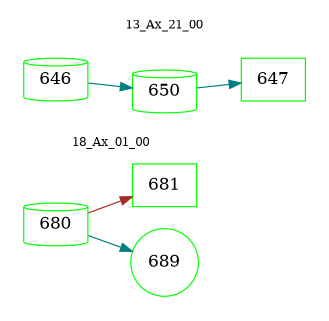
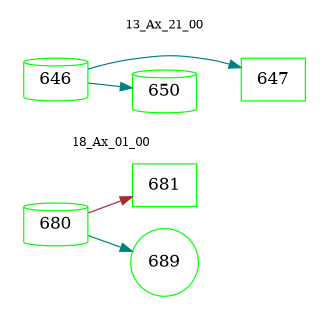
edge "650" -> "647": now "646" -> "647"
